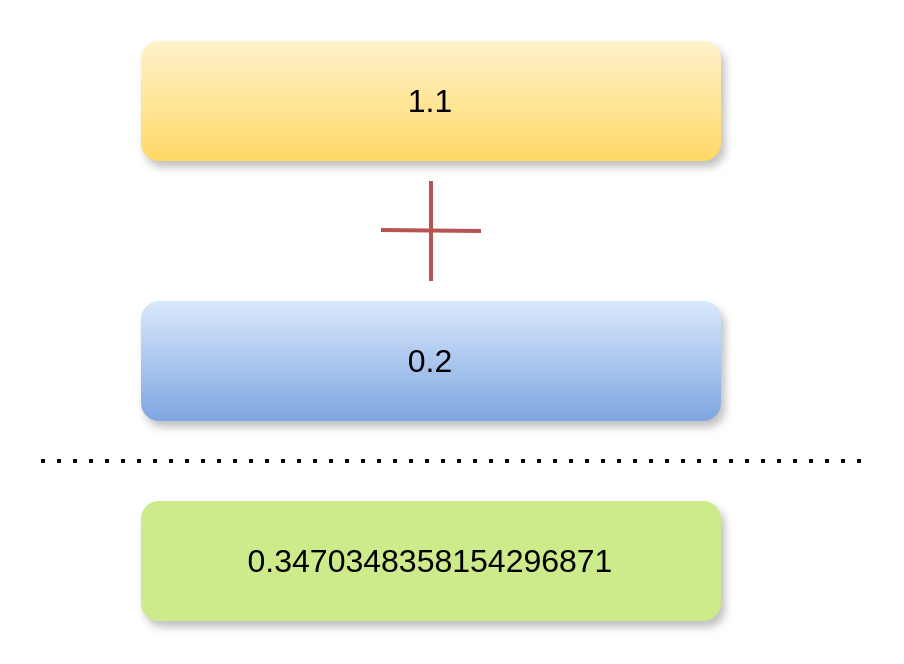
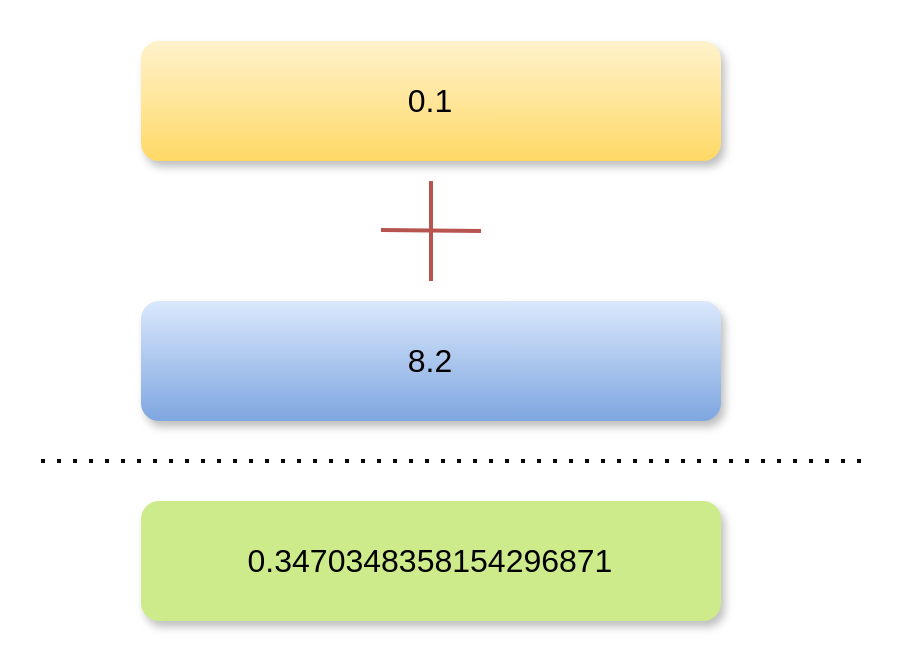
node "1.1": label "1.1" -> "0.1"
node "0.2": label "0.2" -> "8.2"
